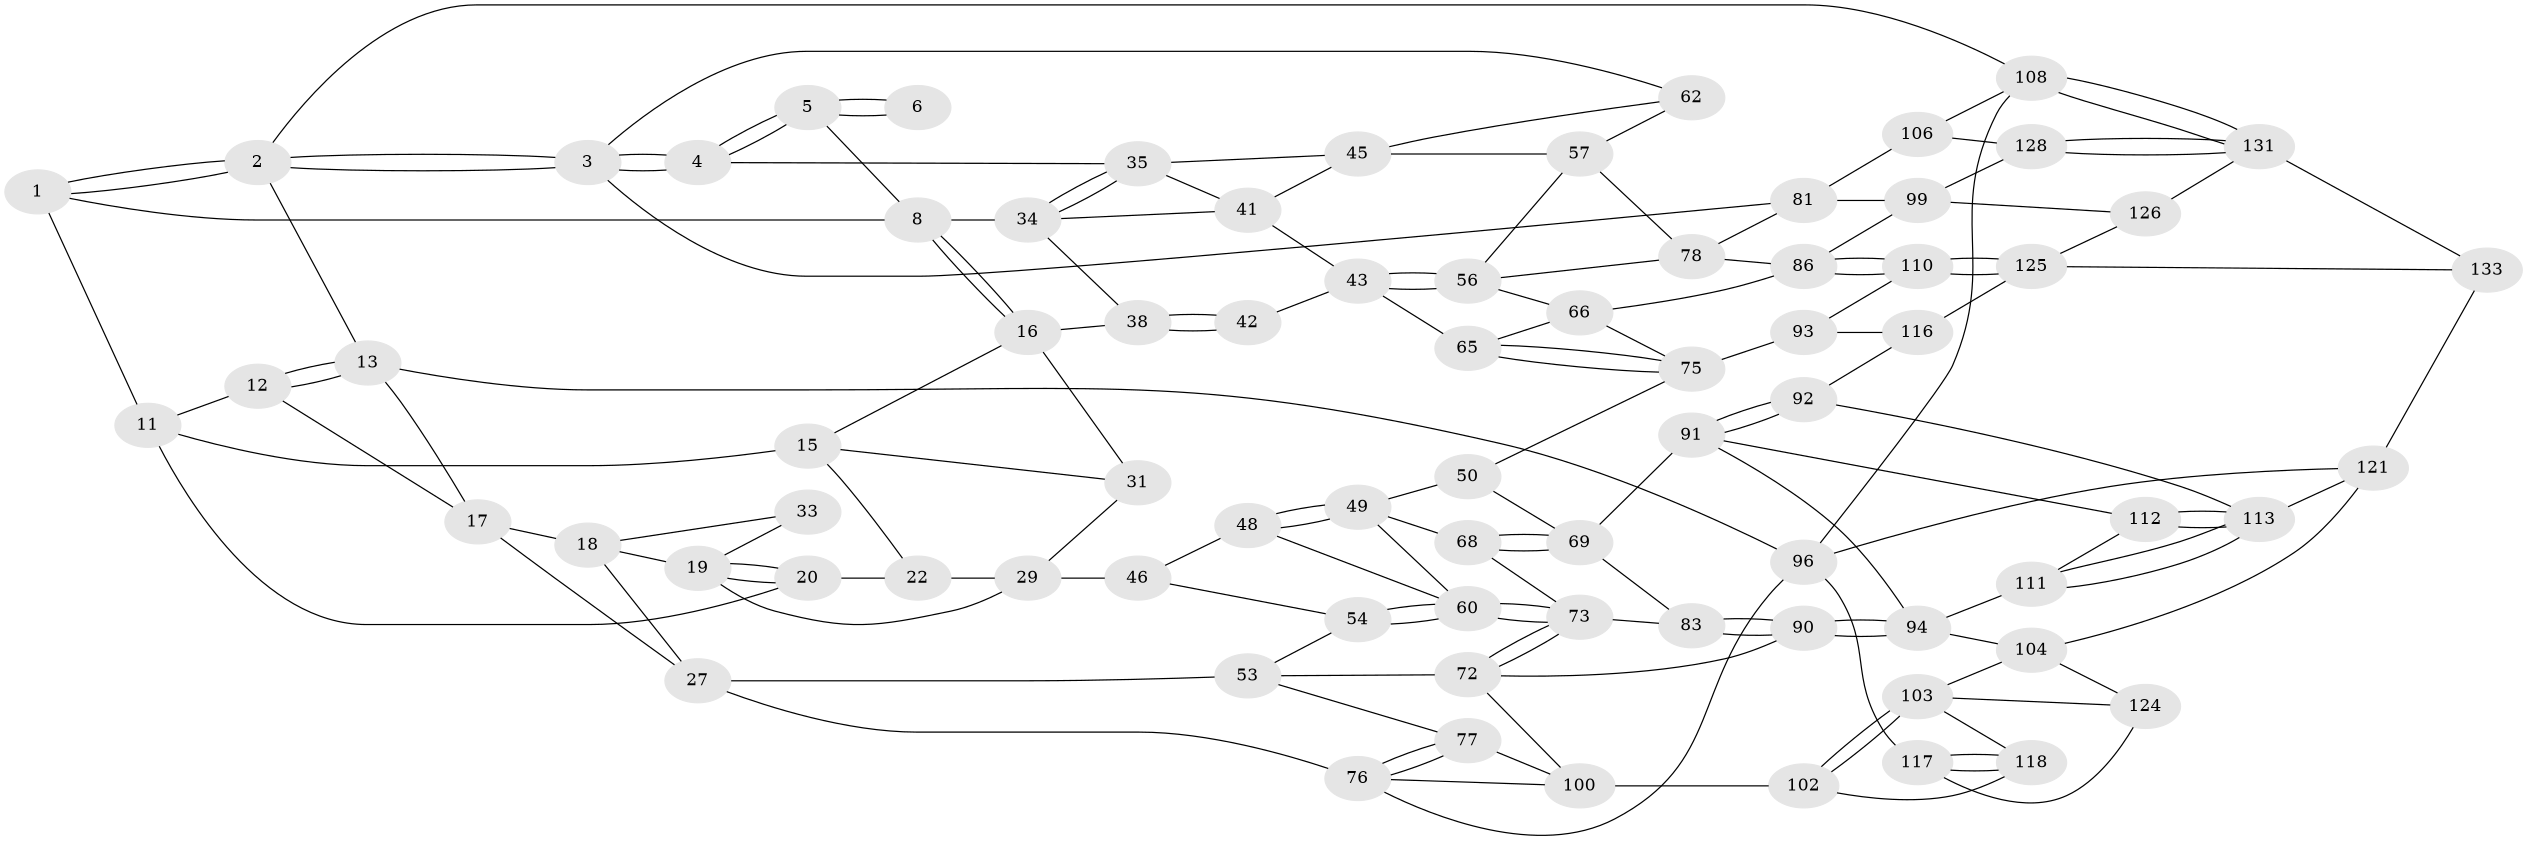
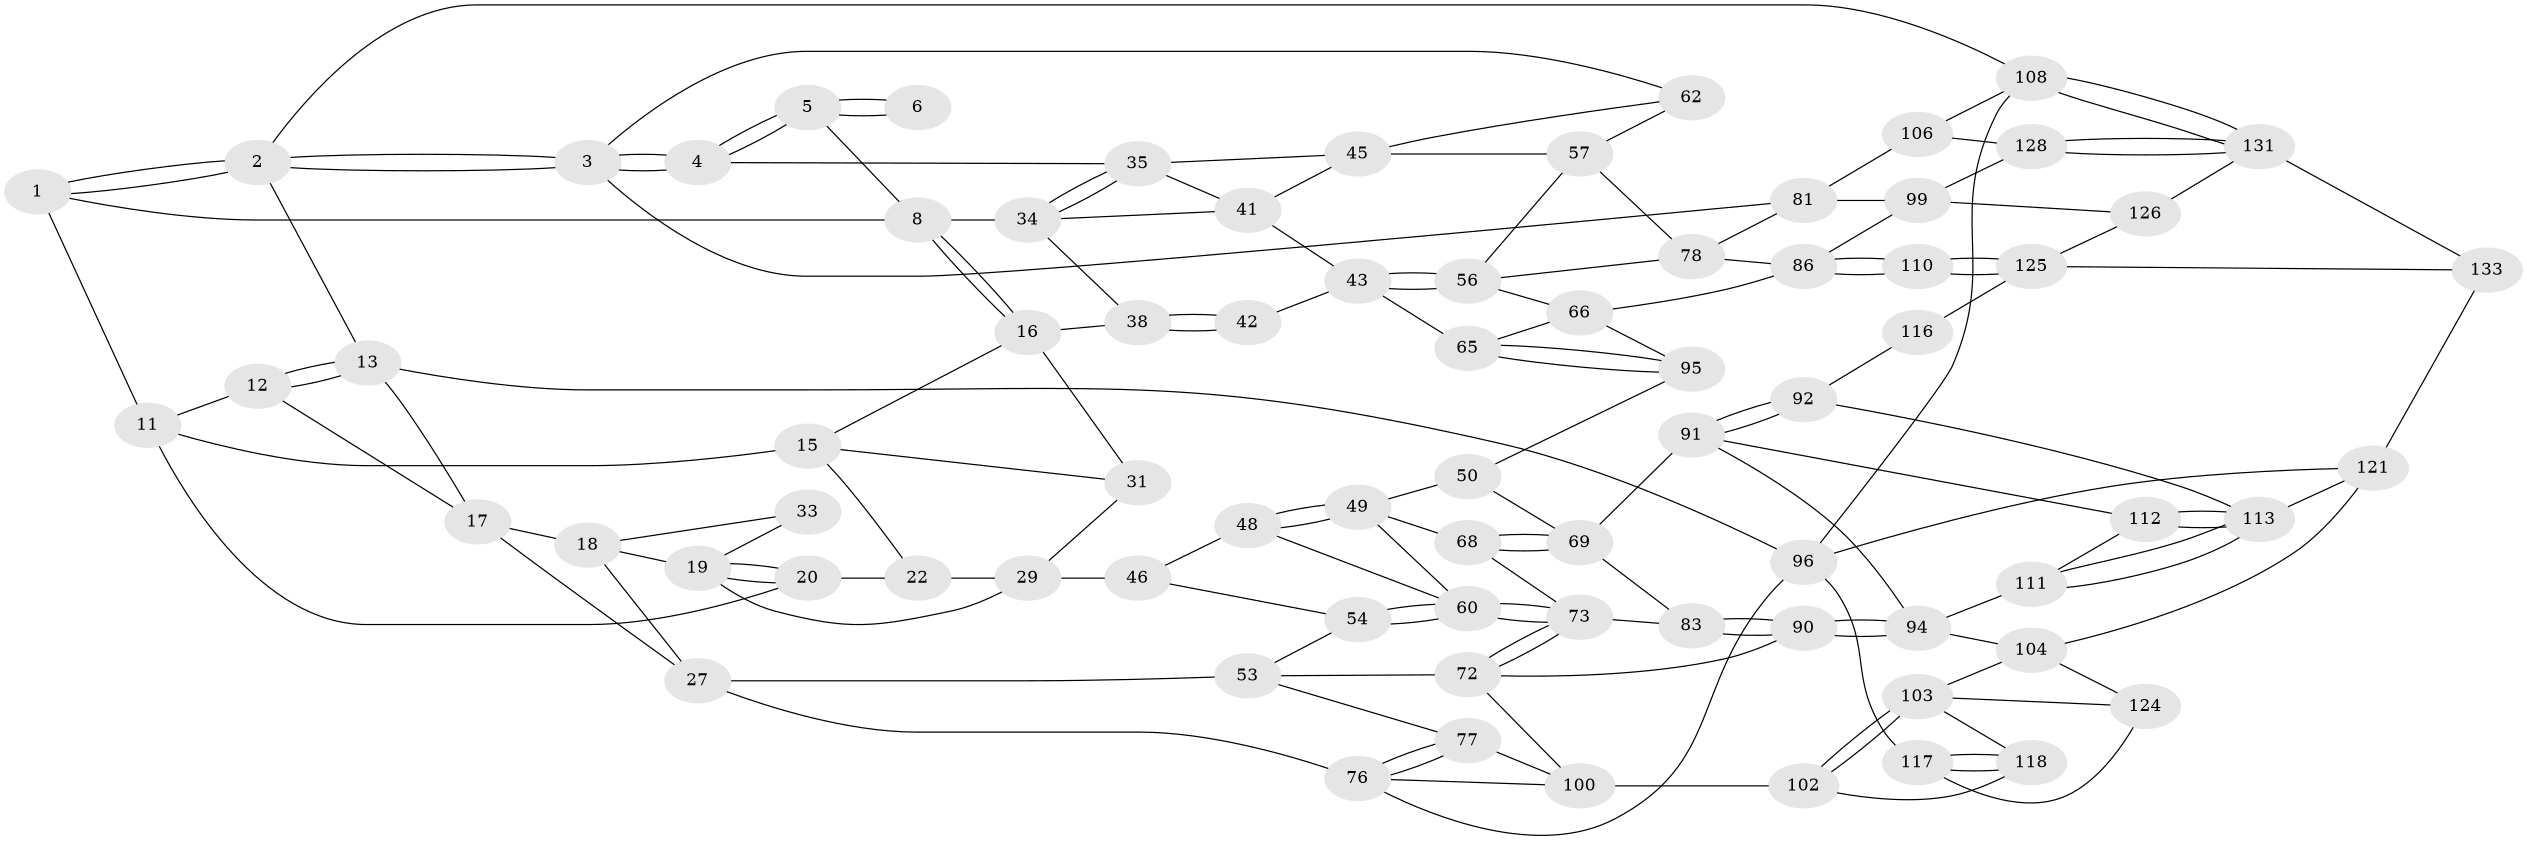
node "93": removed
node "75": label "75" -> "95"
